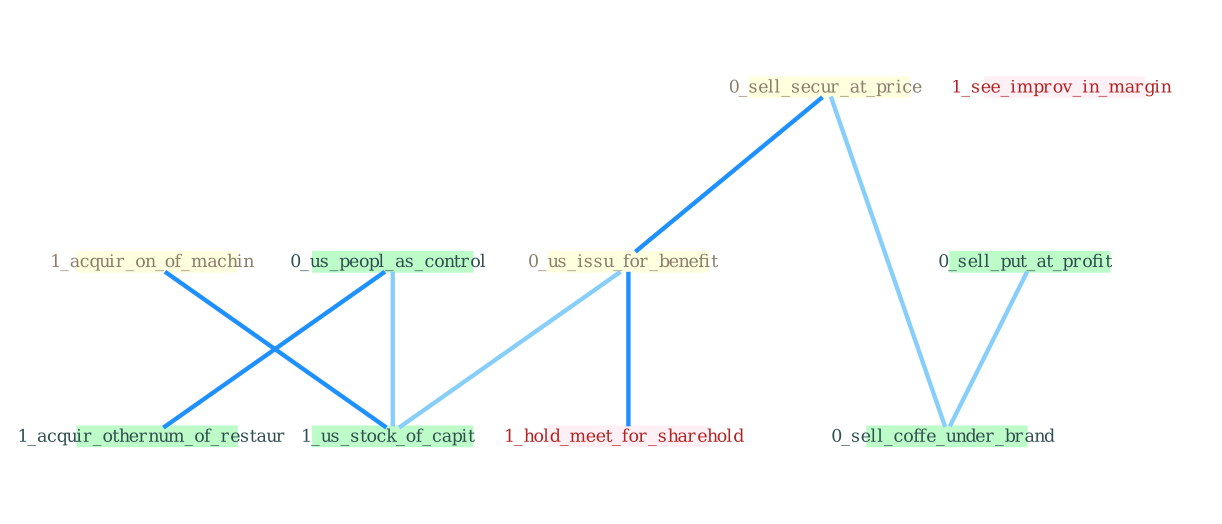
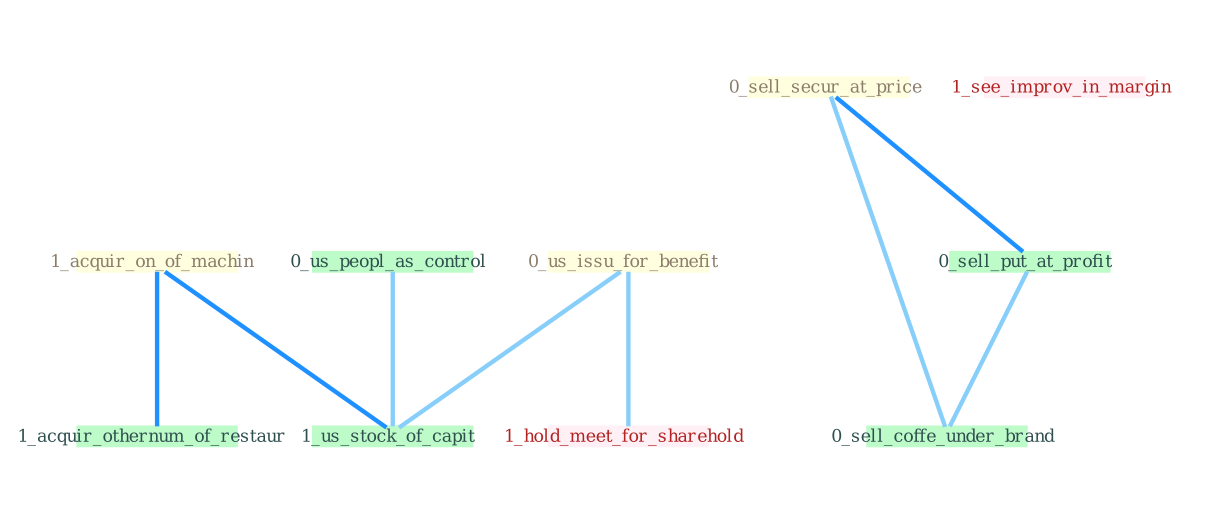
edge "0_sell_secur_at_price" -- "0_us_issu_for_benefit": now "0_sell_secur_at_price" -- "0_sell_put_at_profit"
edge "0_us_issu_for_benefit" -- "1_hold_meet_for_sharehold": color #1e90ff -> #87cefa
edge "0_us_peopl_as_control" -- "1_acquir_othernum_of_restaur": now "1_acquir_on_of_machin" -- "1_acquir_othernum_of_restaur"
